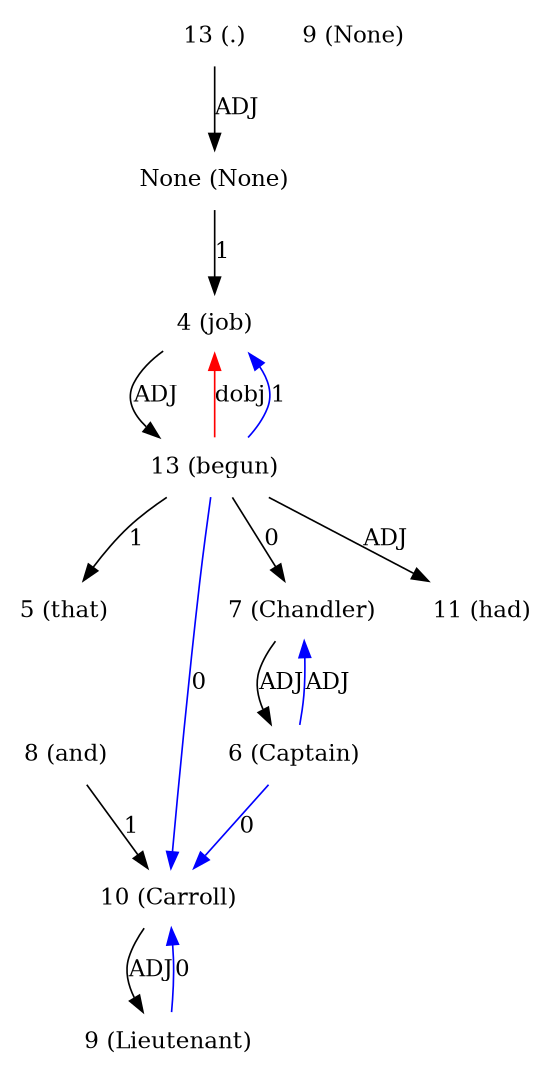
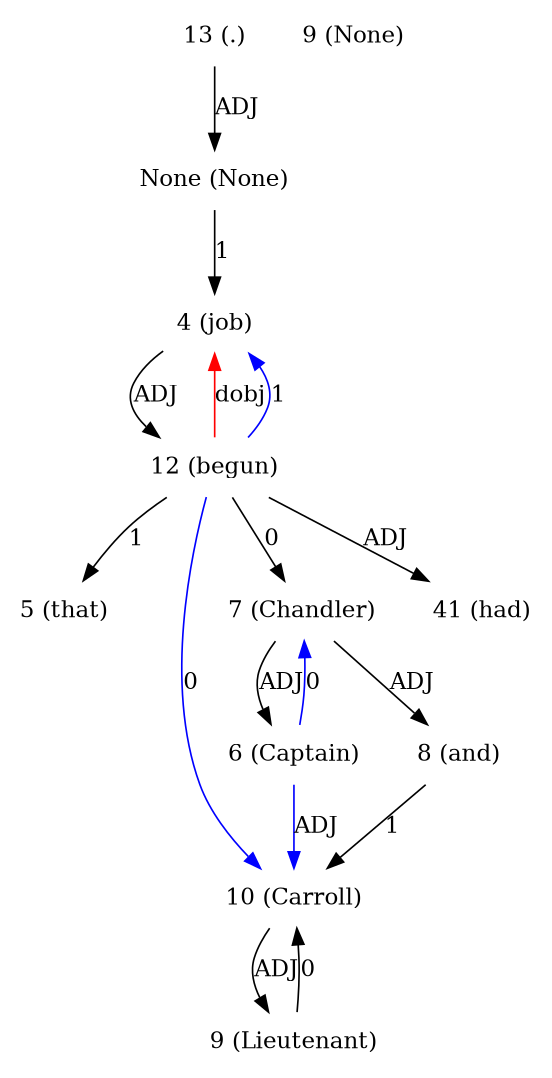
node "13 (begun)": label "13 (begun)" -> "12 (begun)"
node "11 (had)": label "11 (had)" -> "41 (had)"
edge "7 (Chandler)" -> "8 (and)": added, label "ADJ"
edge "6 (Captain)" -> "7 (Chandler)": label "ADJ" -> "0"
edge "6 (Captain)" -> "10 (Carroll)": label "0" -> "ADJ"
edge "9 (Lieutenant)" -> "10 (Carroll)": color blue -> black
